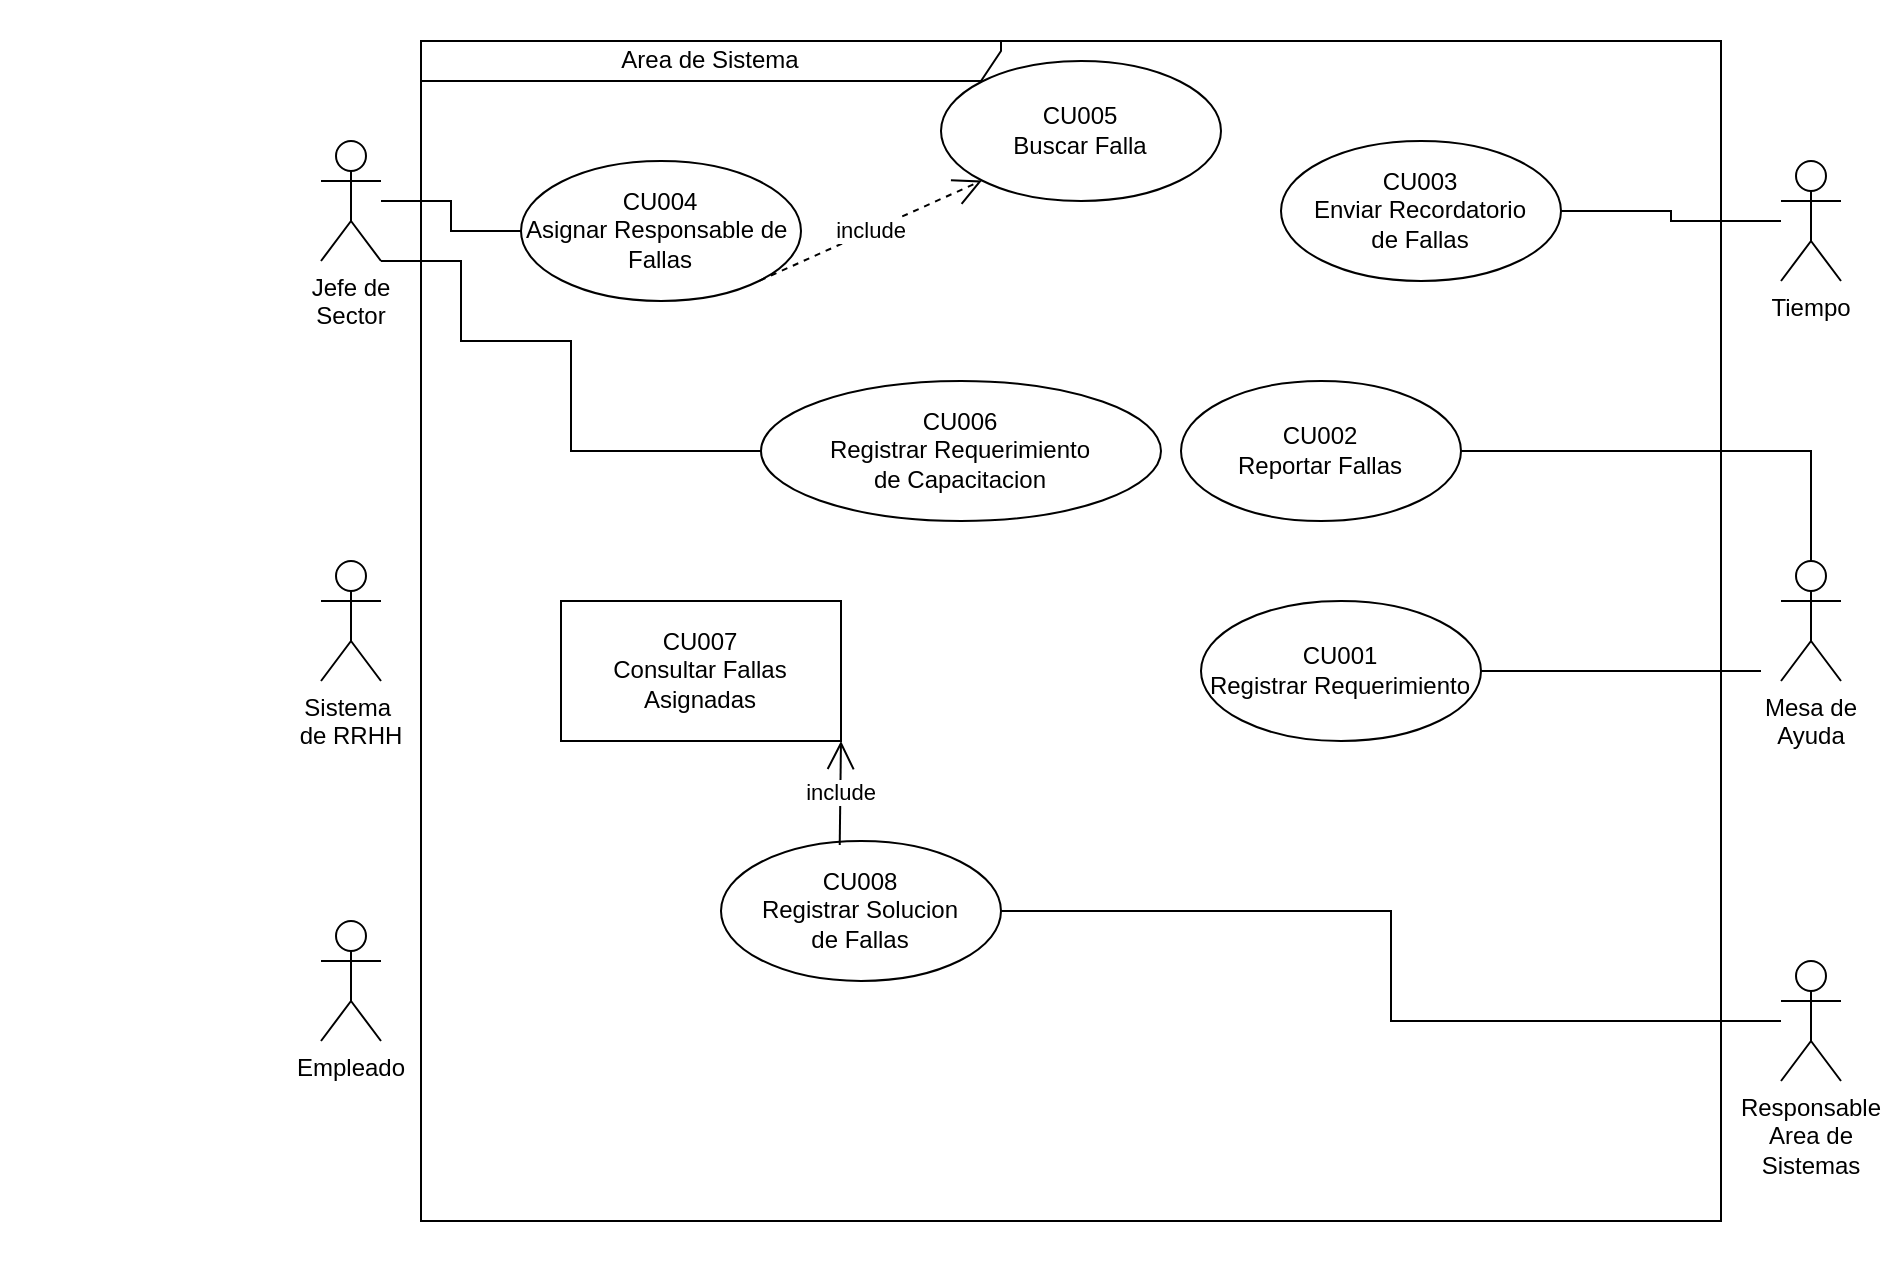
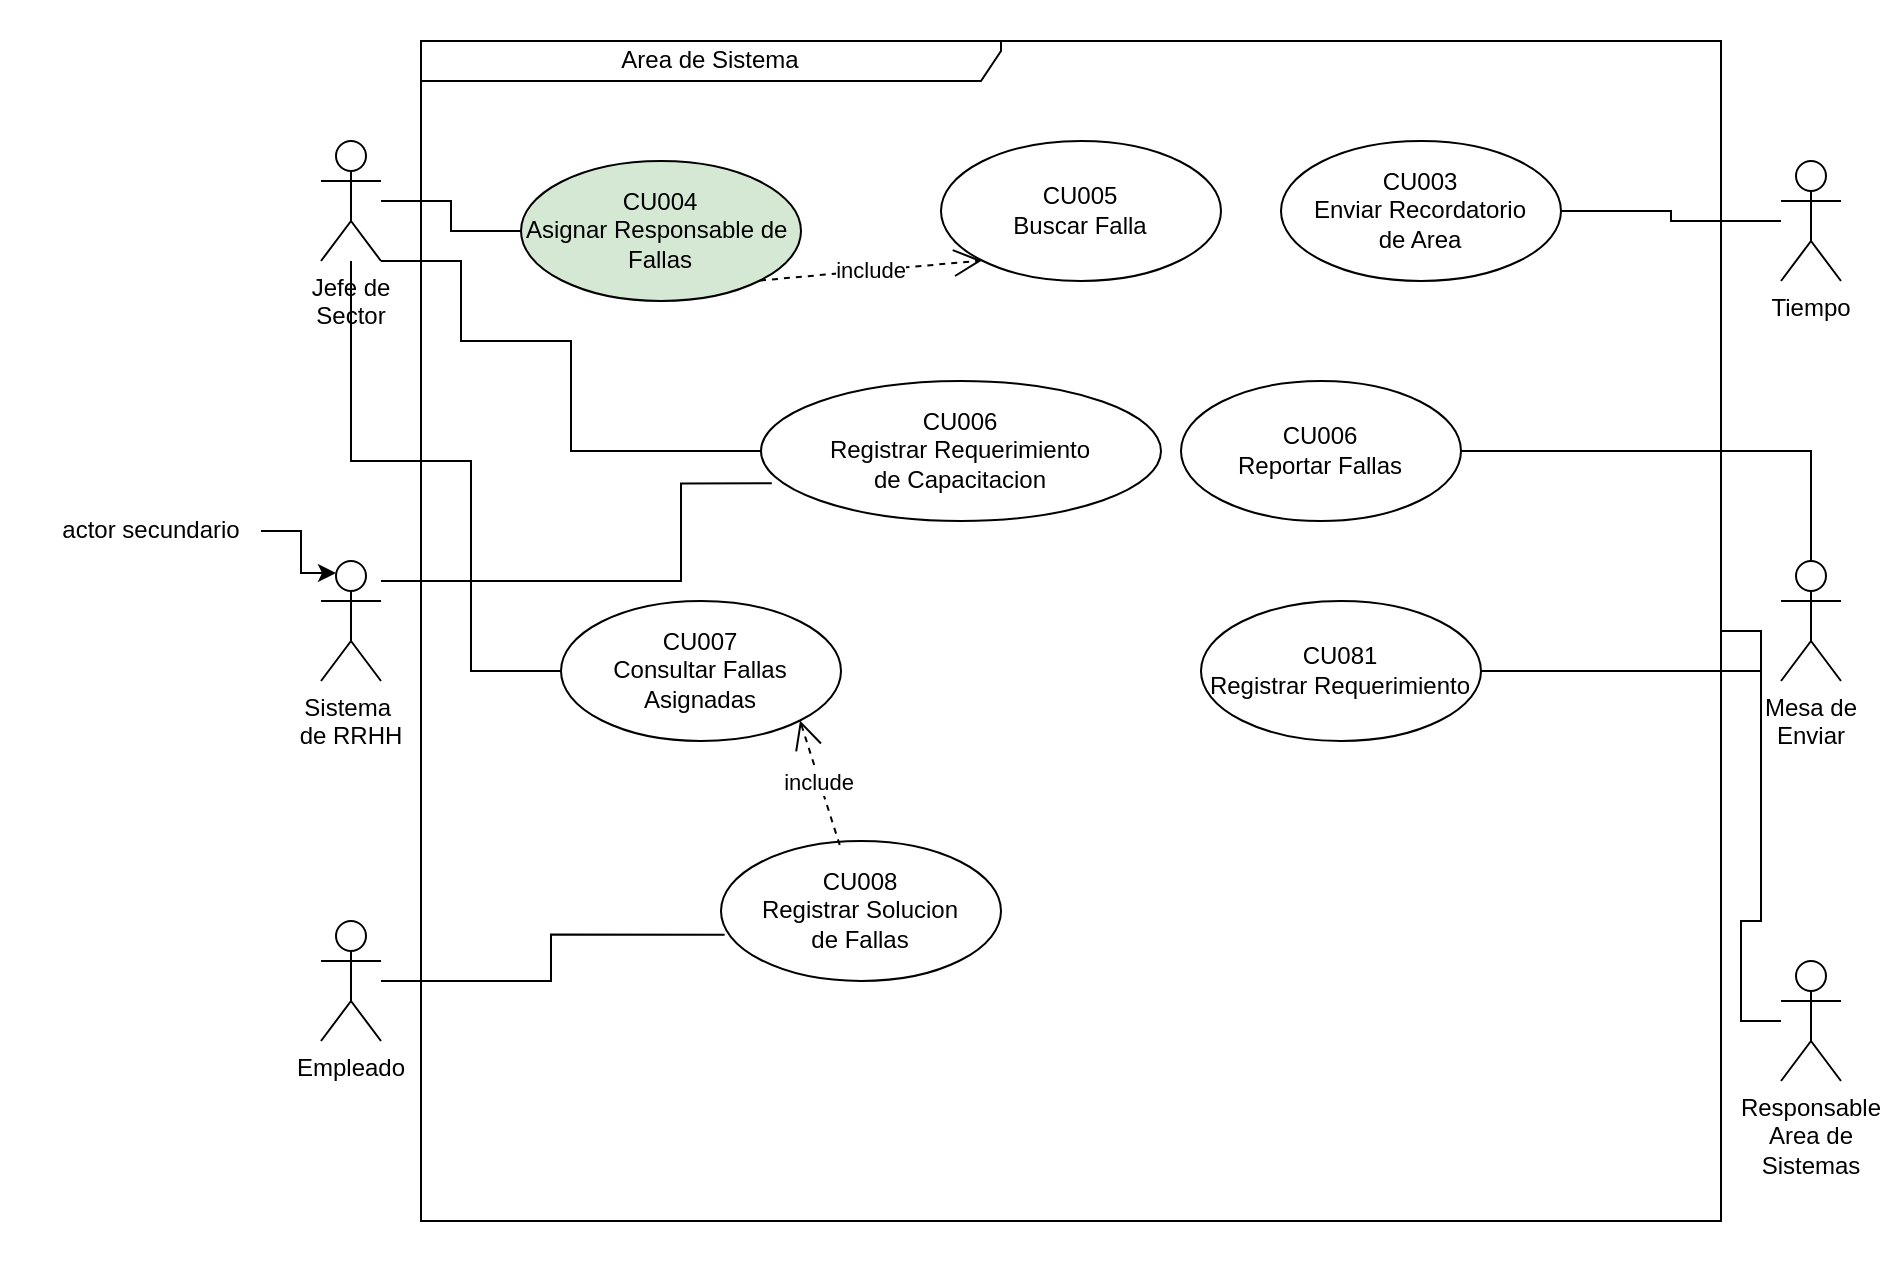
node "CU005 Buscar Falla": moved (1081, 131) -> (1081, 211)
node "CU003 Enviar Recordatorio de Fallas": label "CU003 Enviar Recordatorio de Fallas" -> "CU003 Enviar Recordatorio de Area"
node "CU004 Asignar Responsable de Fallas": fillcolor #ffffff -> #d5e8d4
node "CU002 Reportar Fallas": label "CU002 Reportar Fallas" -> "CU006 Reportar Fallas"
edge "Jefe de Sector" -- "CU007 Consultar Fallas Asignadas": added
node "actor secundario": added
edge "actor secundario" -> "Sistema de RRHH": added
edge "CU006 Registrar Requerimiento de Capacitacion" -- "Sistema de RRHH": added
node "CU007 Consultar Fallas Asignadas": shape rectangle -> ellipse
node "CU001 Registrar Requerimiento": label "CU001 Registrar Requerimiento" -> "CU081 Registrar Requerimiento"
node "Mesa de Ayuda": label "Mesa de Ayuda" -> "Mesa de Enviar"
edge "CU008 Registrar Solucion de Fallas" -> "CU007 Consultar Fallas Asignadas": style solid -> dashed
edge "CU008 Registrar Solucion de Fallas" -- "Responsable Area de Sistemas": now "Area de Sistema" -- "Responsable Area de Sistemas"
edge "CU008 Registrar Solucion de Fallas" -- "Empleado": added
